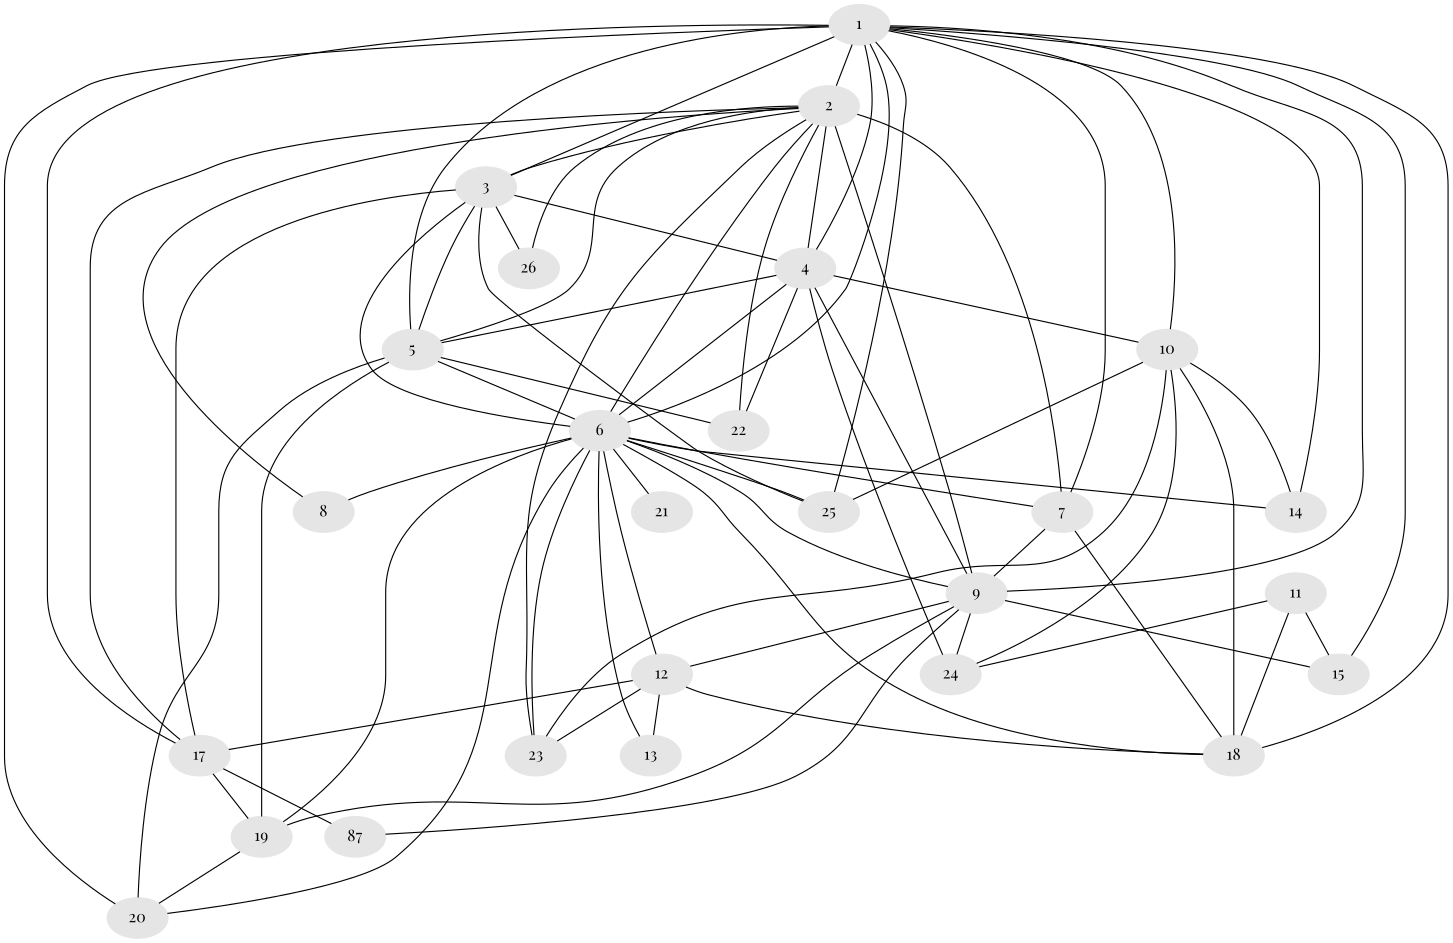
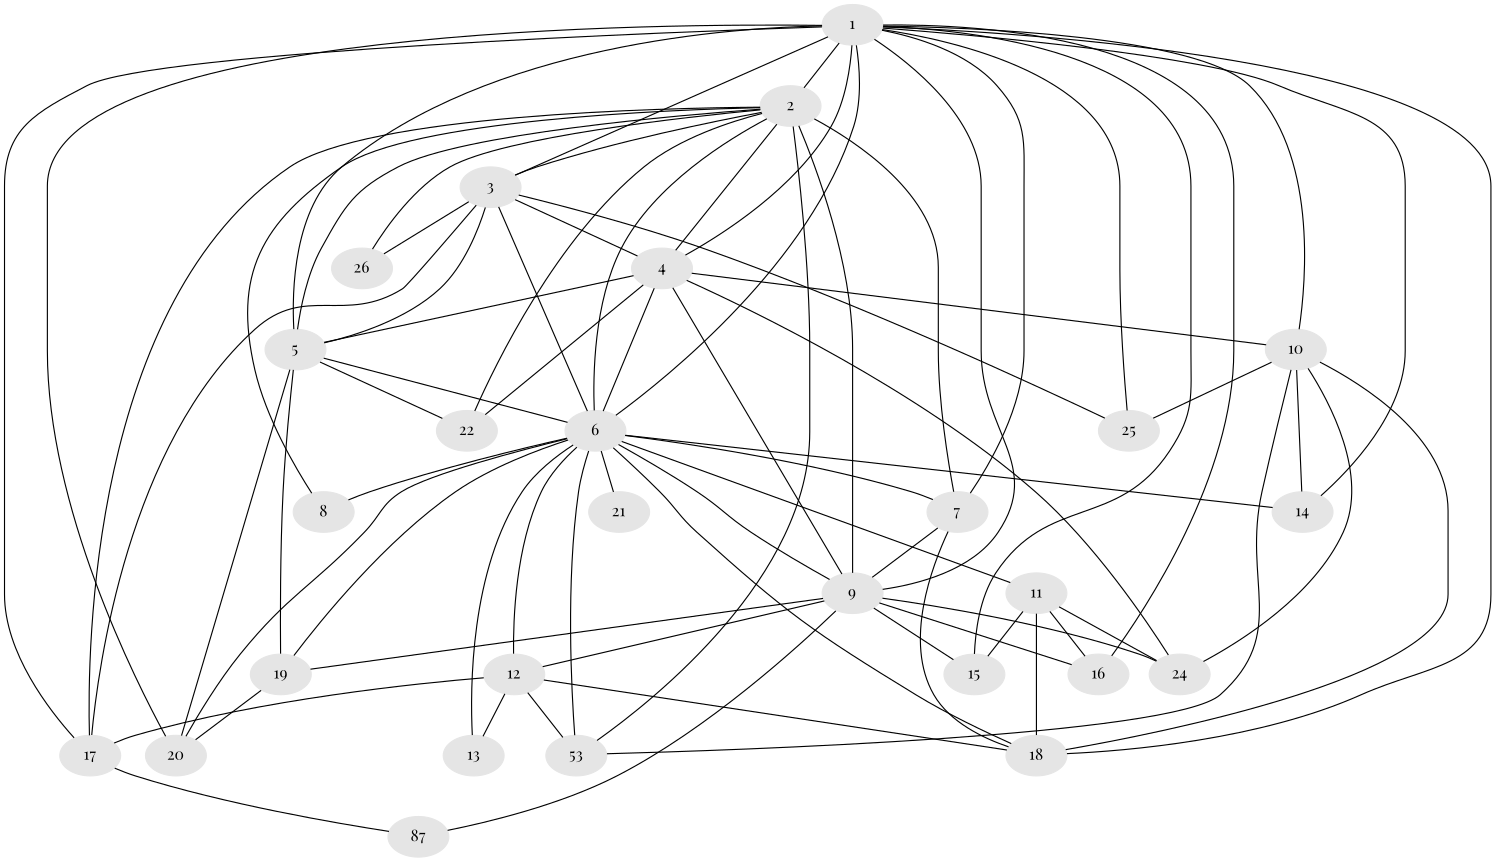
edge "6" -- "25": now "6" -- "11"
node "16": added
node "23": label "23" -> "53"
edge "17" -- "19": removed
